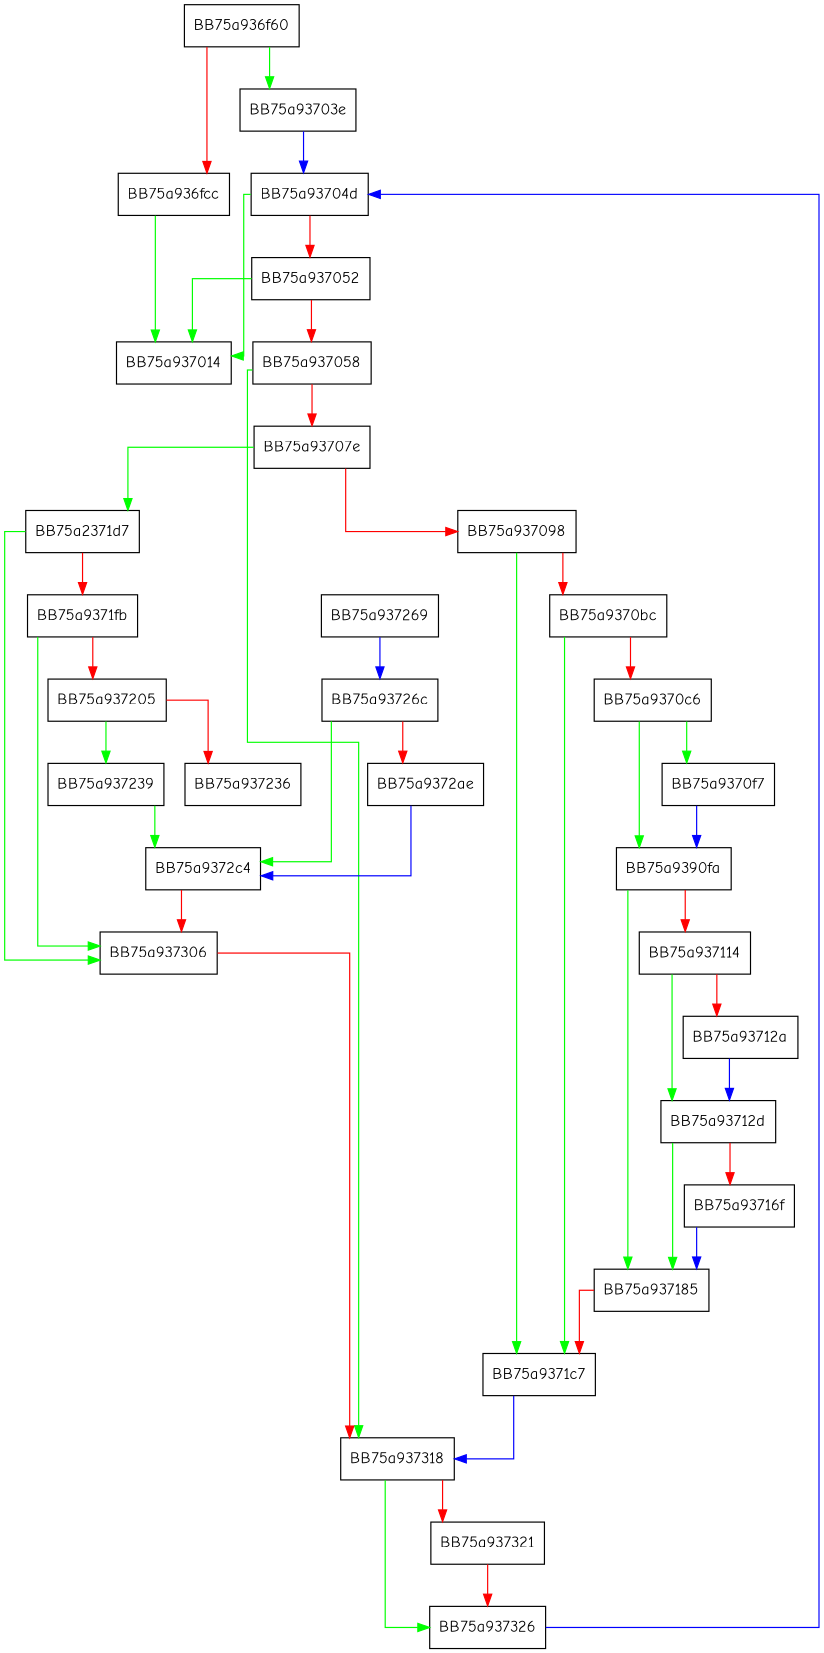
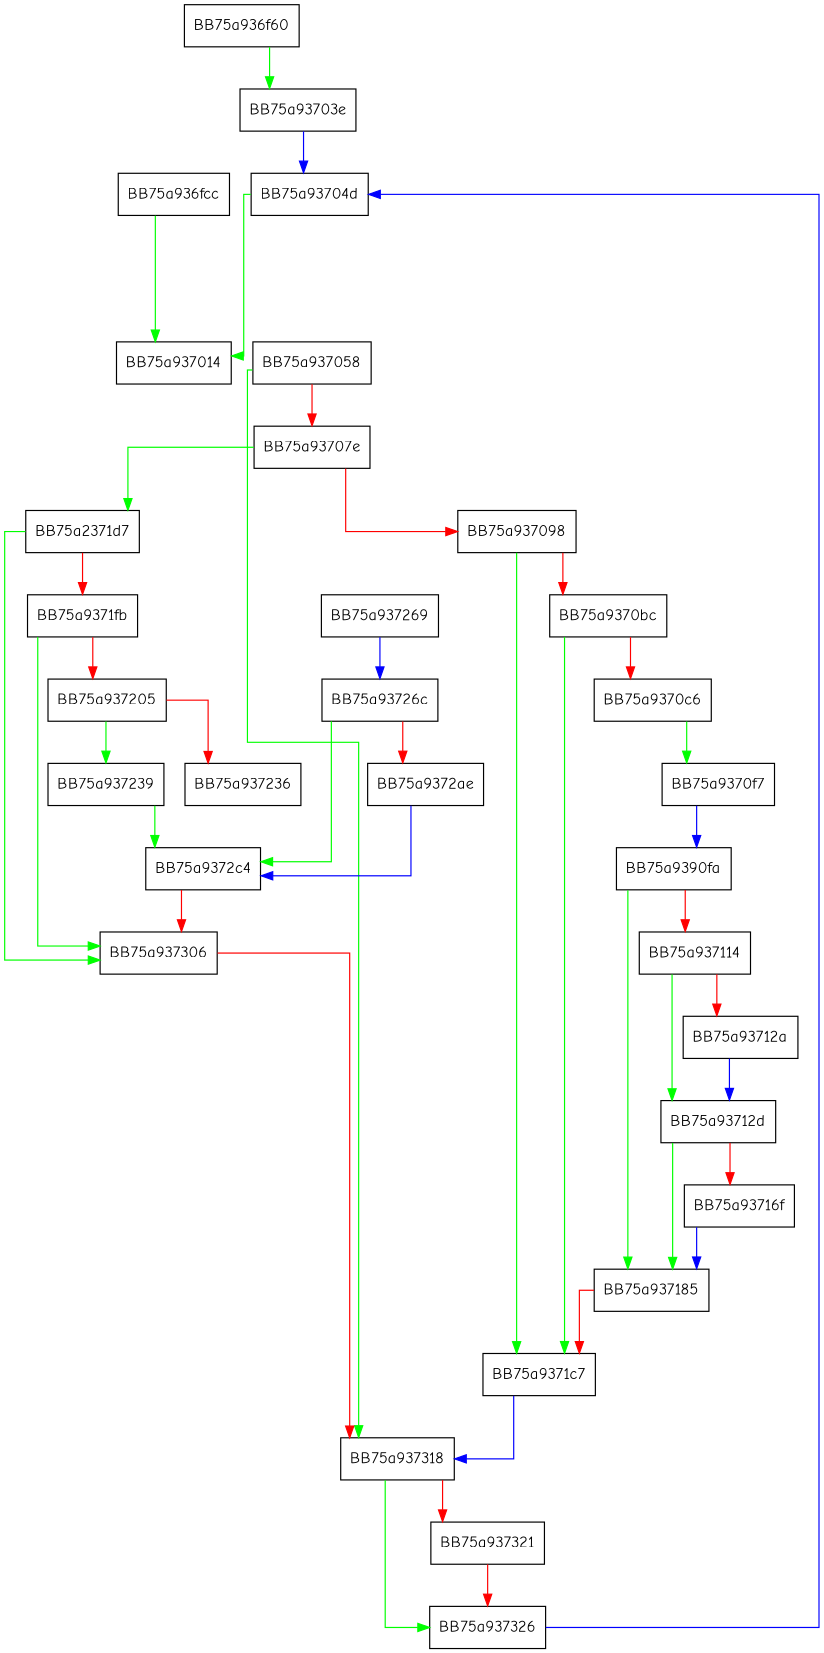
edge "BB75a936f60" -> "BB75a936fcc": removed
node "BB75a937052": removed
edge "BB75a9370c6" -> "BB75a9390fa": removed
